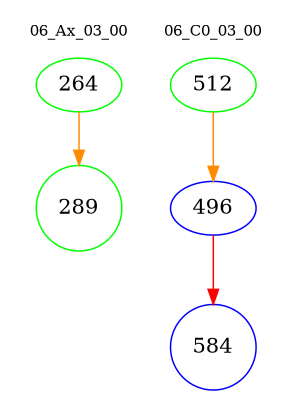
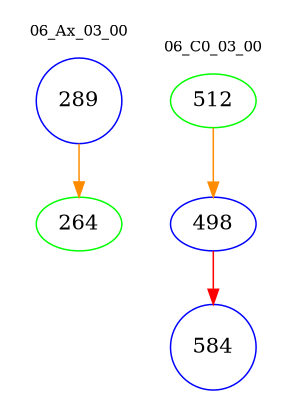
edge "264" -> "289": reversed
node "289": color green -> blue
node "496": label "496" -> "498"
